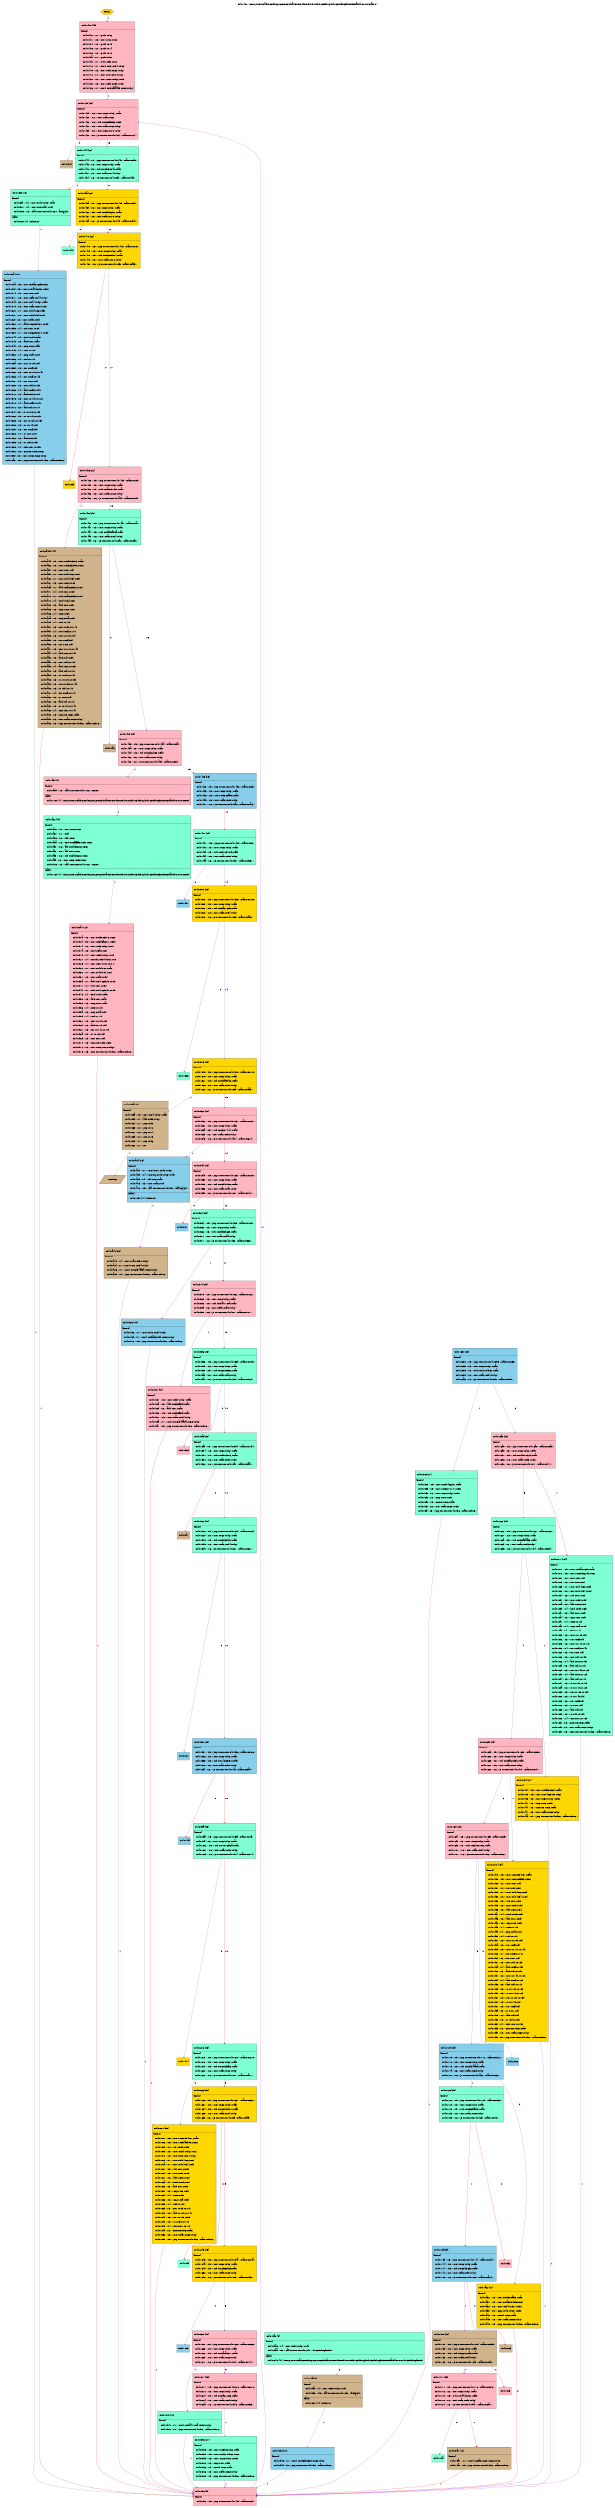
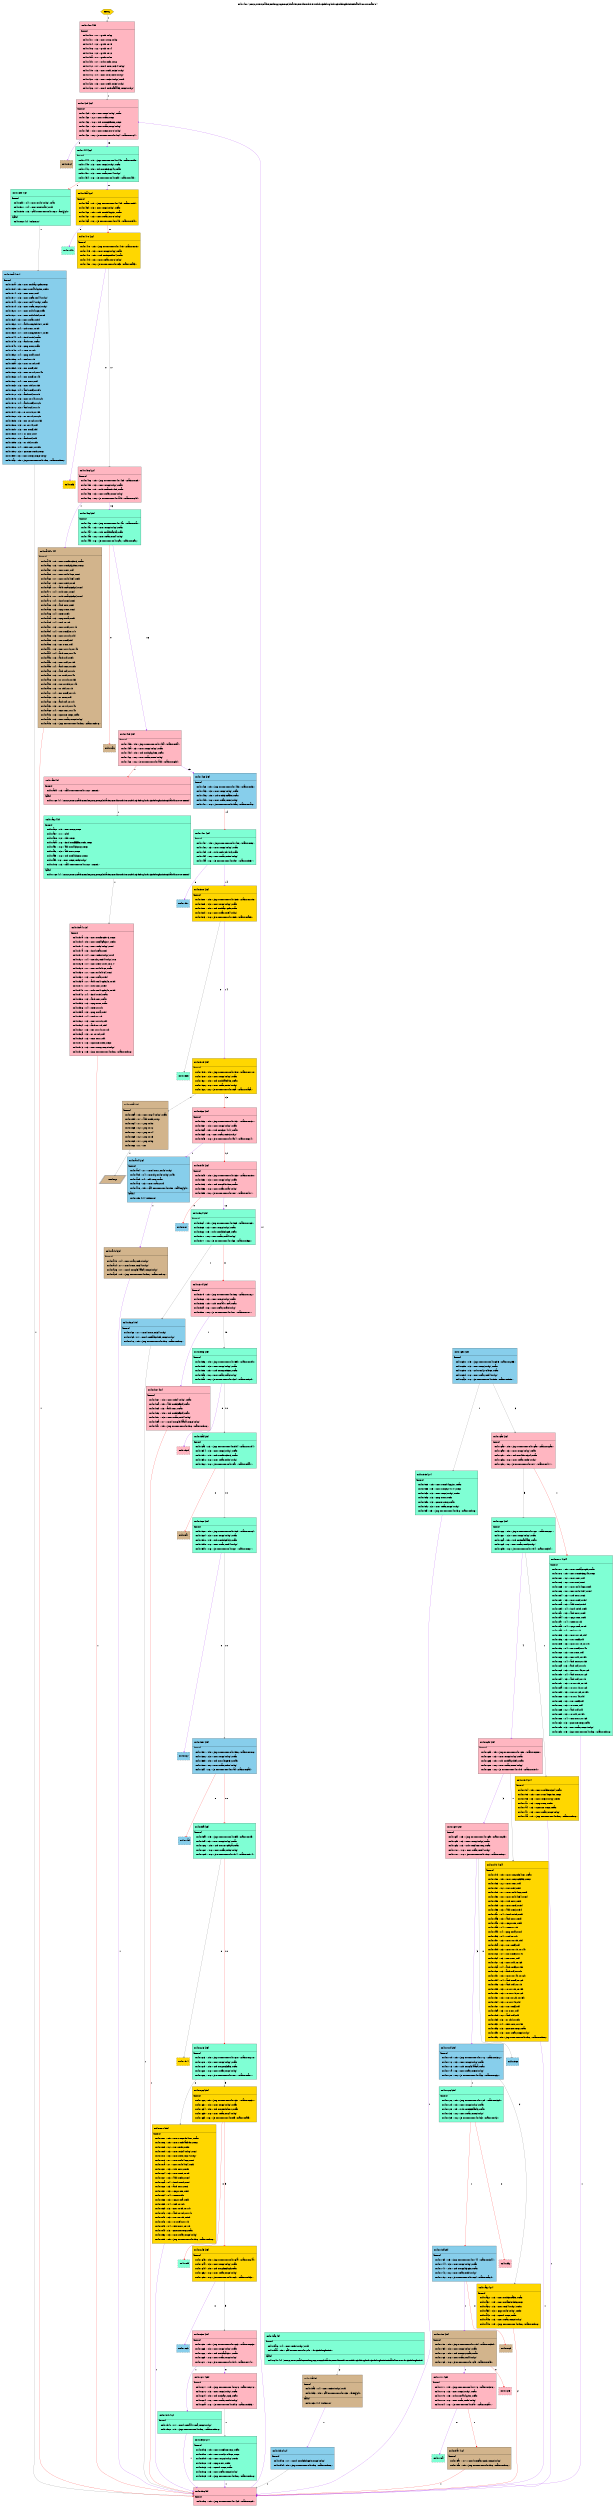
edge "0x401470 [22]" -> "0x401ef3": color red -> purple
